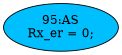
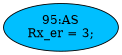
node "95:AS Rx_er = 0;": label "95:AS Rx_er = 0;" -> "95:AS Rx_er = 3;"
